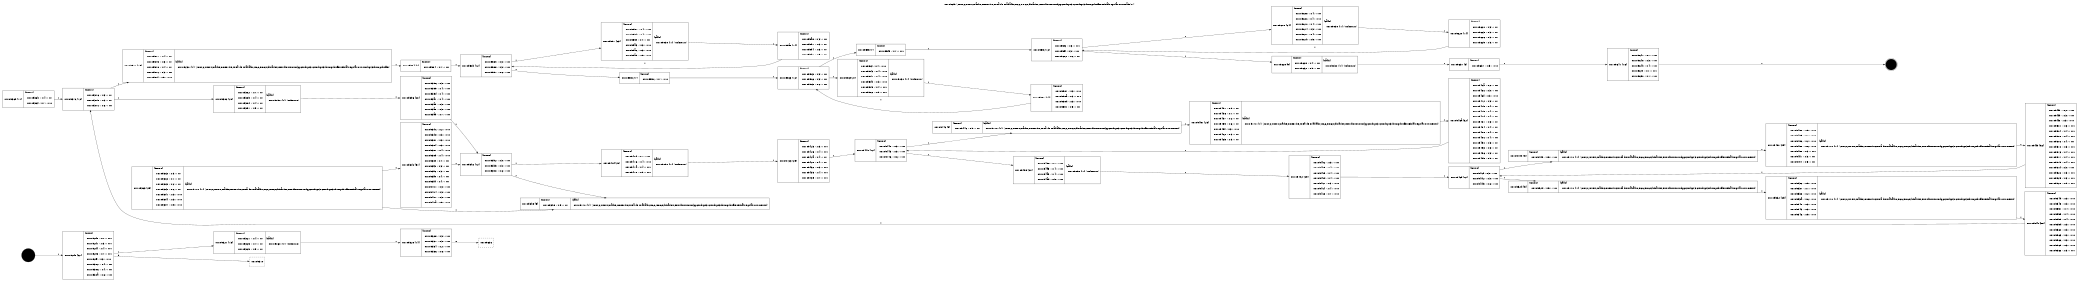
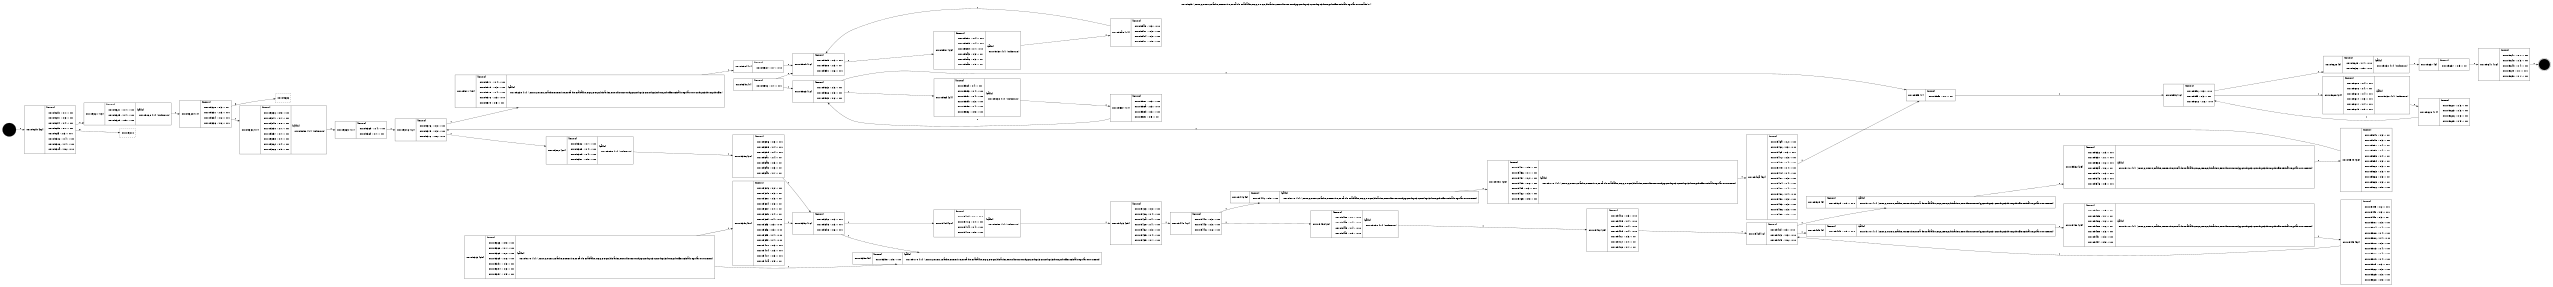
edge "0x10958b [12]" -> "0x1095bc [7]": reversed
node "0x10933c [47]": added
edge "0x10946a [52]" -> "0x109440 [12]": now "0x10946a [52]" -> "0x1095f5 [7]"
